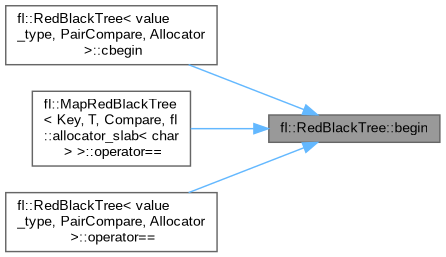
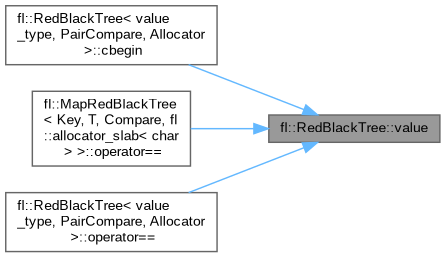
node "fl::RedBlackTree::begin": label "fl::RedBlackTree::begin" -> "fl::RedBlackTree::value"
